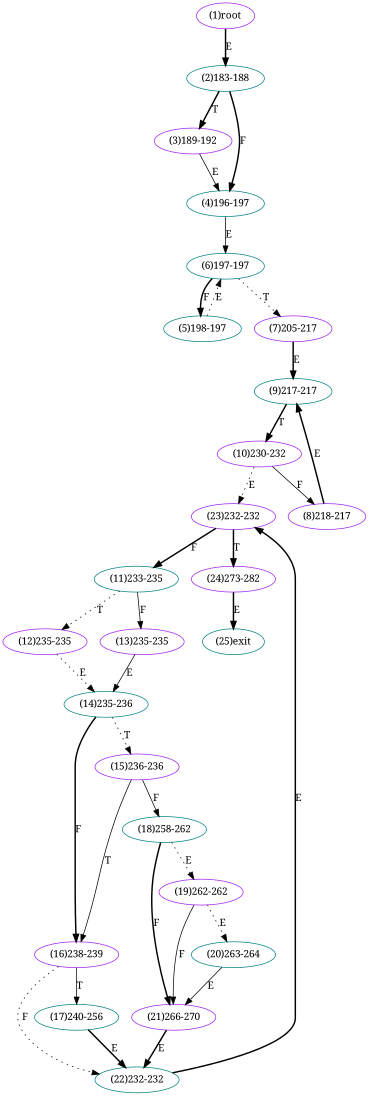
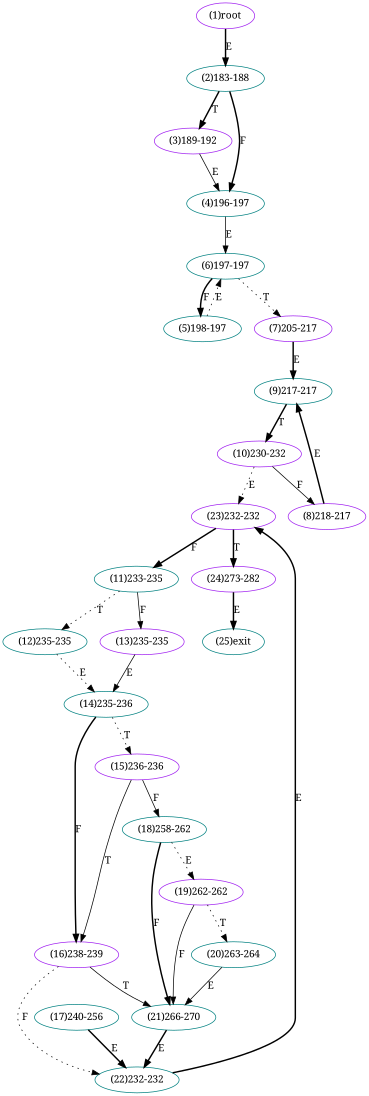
node "(12)235-235": color purple -> teal
edge "(19)262-262" -> "(20)263-264": label "E" -> "T"
edge "(16)238-239" -> "(17)240-256": now "(16)238-239" -> "(21)266-270"
node "(21)266-270": color purple -> teal
